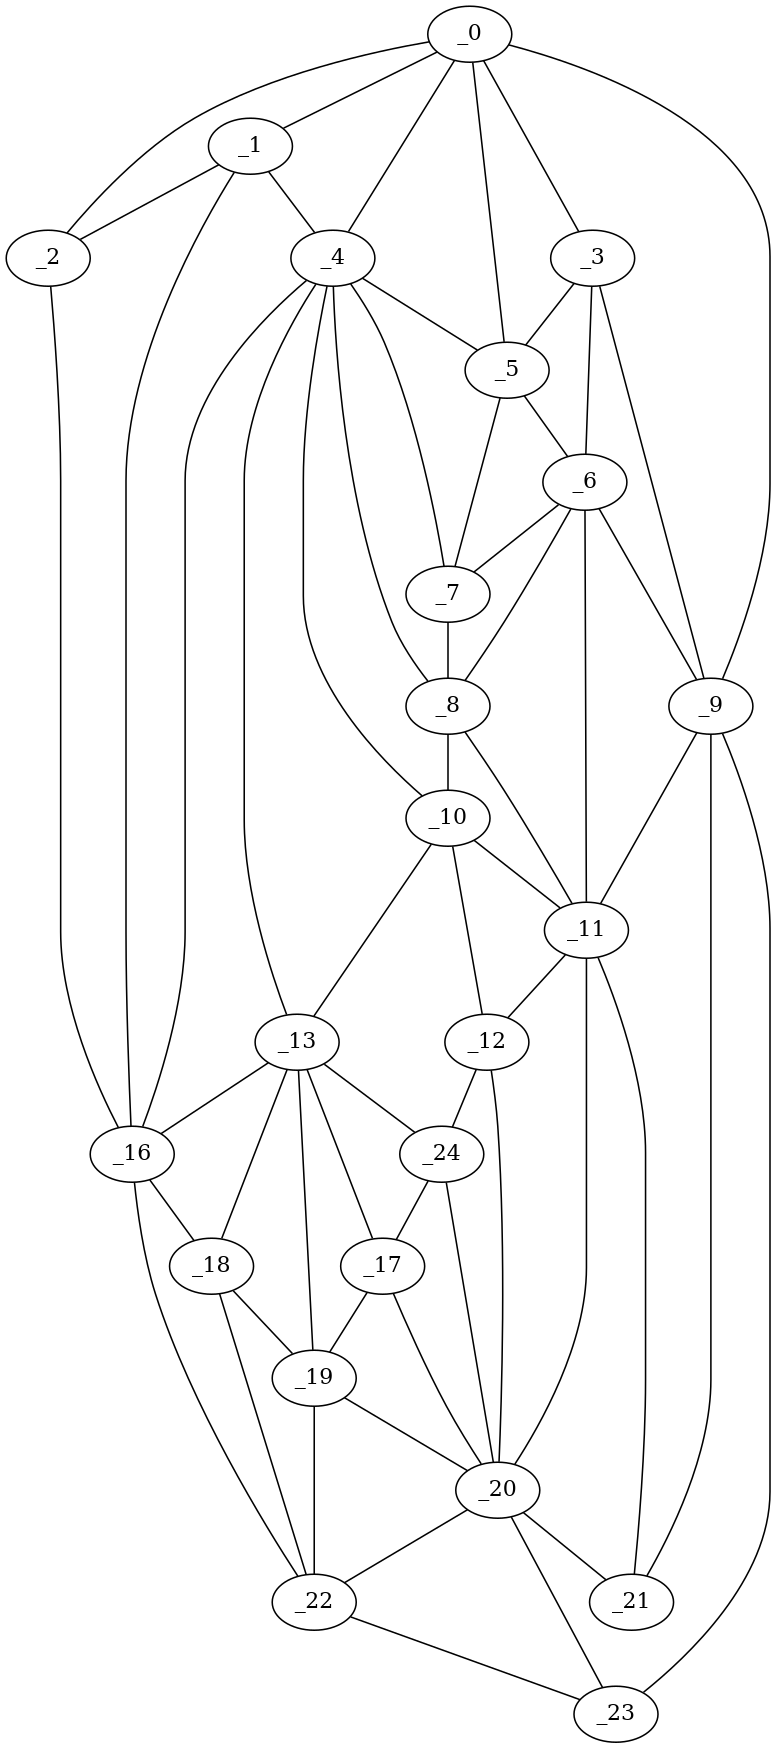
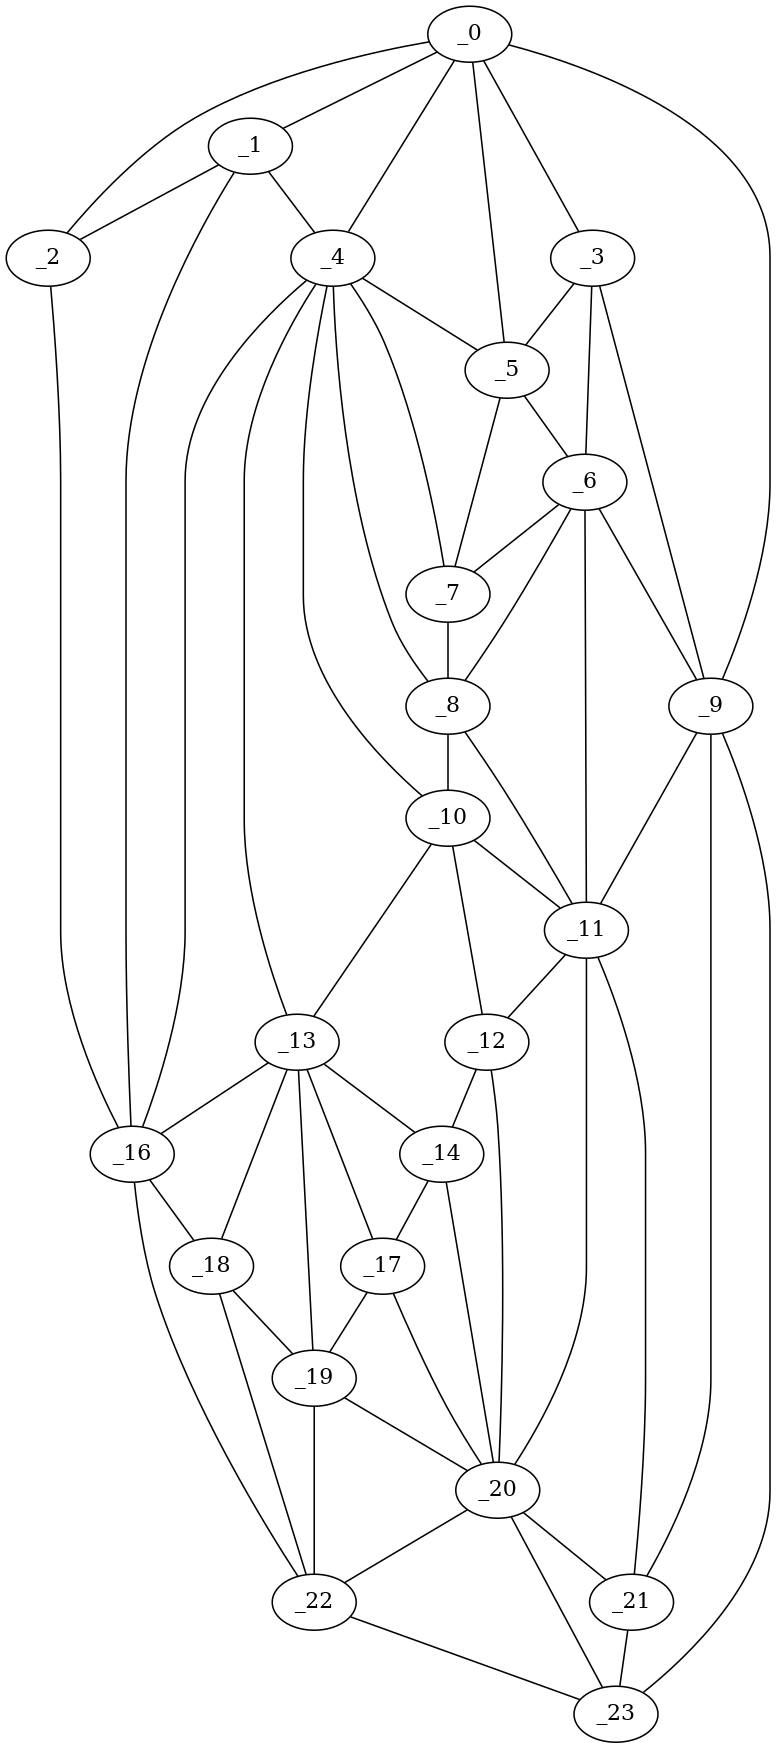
node "_24": label "_24" -> "_14"
edge "_21" -- "_23": added
